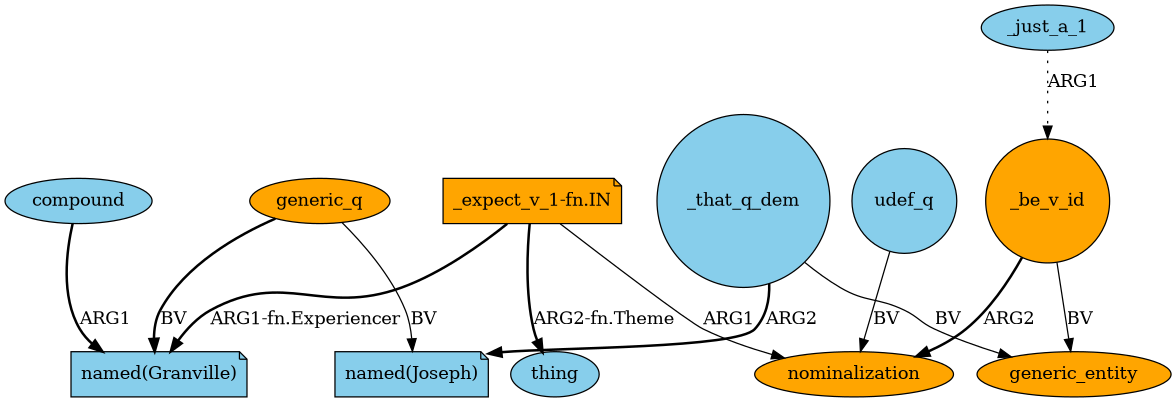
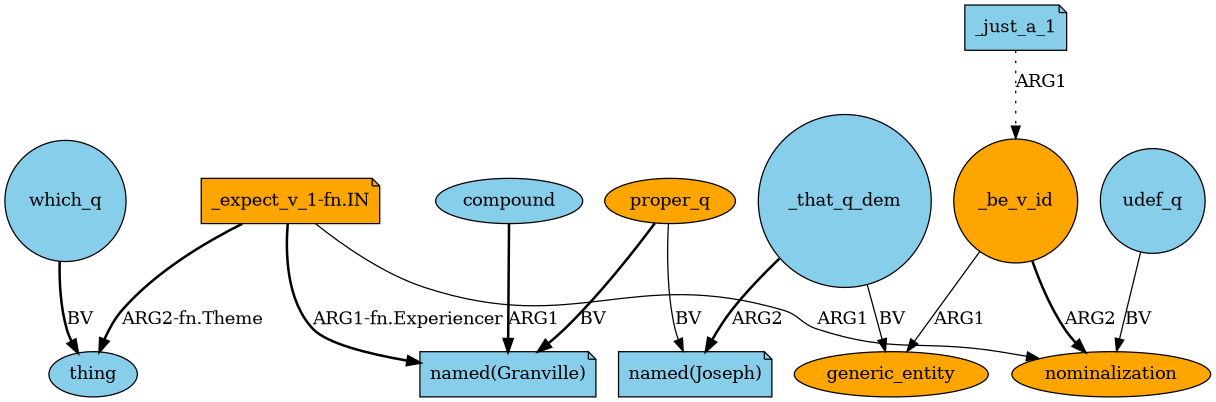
node "_just_a_1": shape ellipse -> note
node "which_q": added
node "generic_q": label "generic_q" -> "proper_q"
edge "_be_v_id" -> "generic_entity": label "BV" -> "ARG1"
